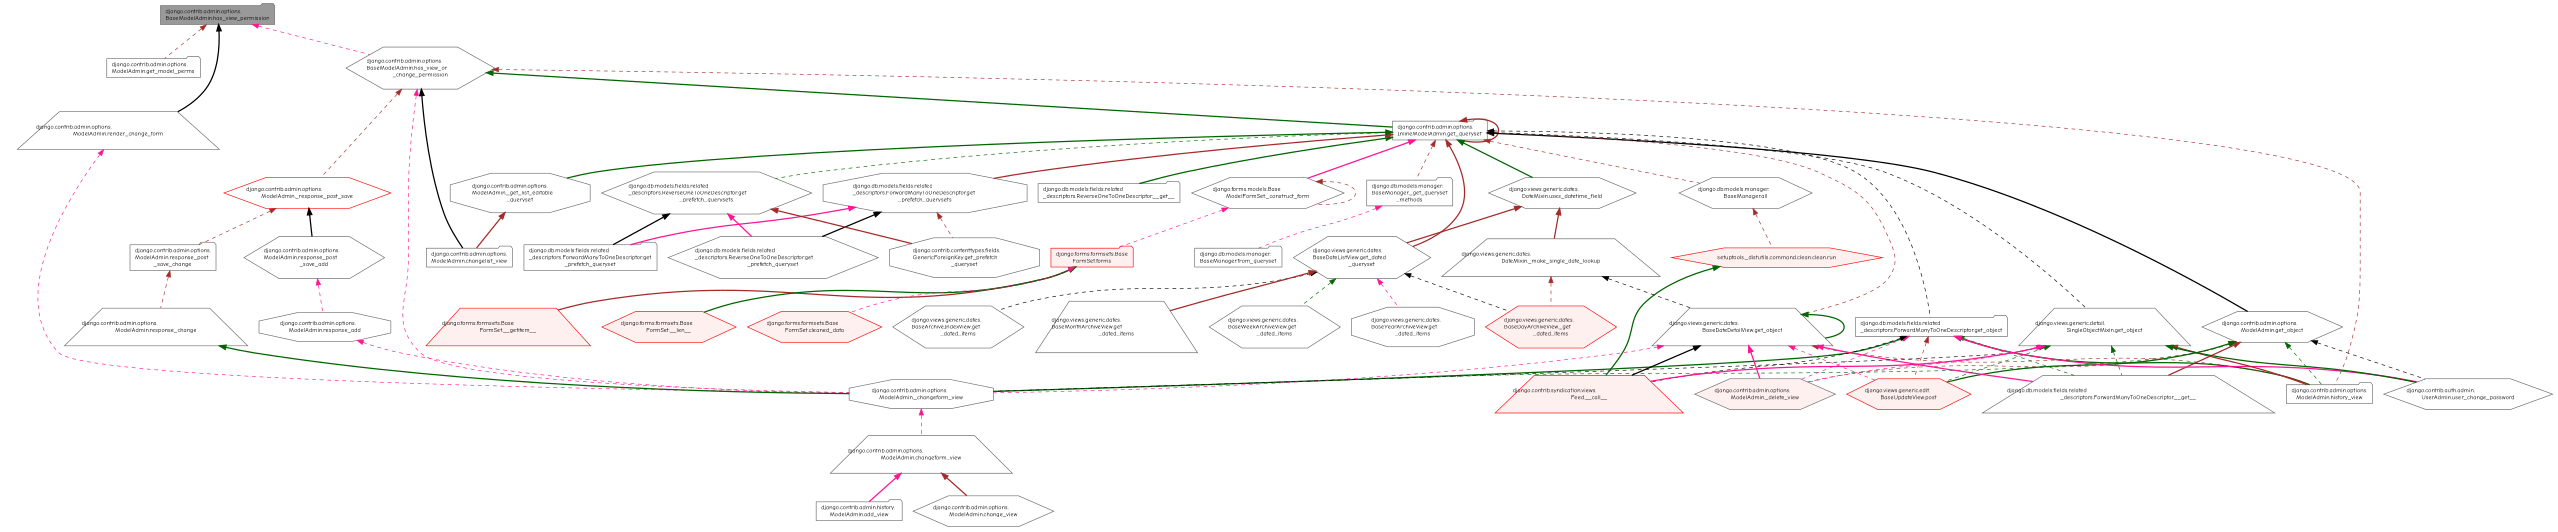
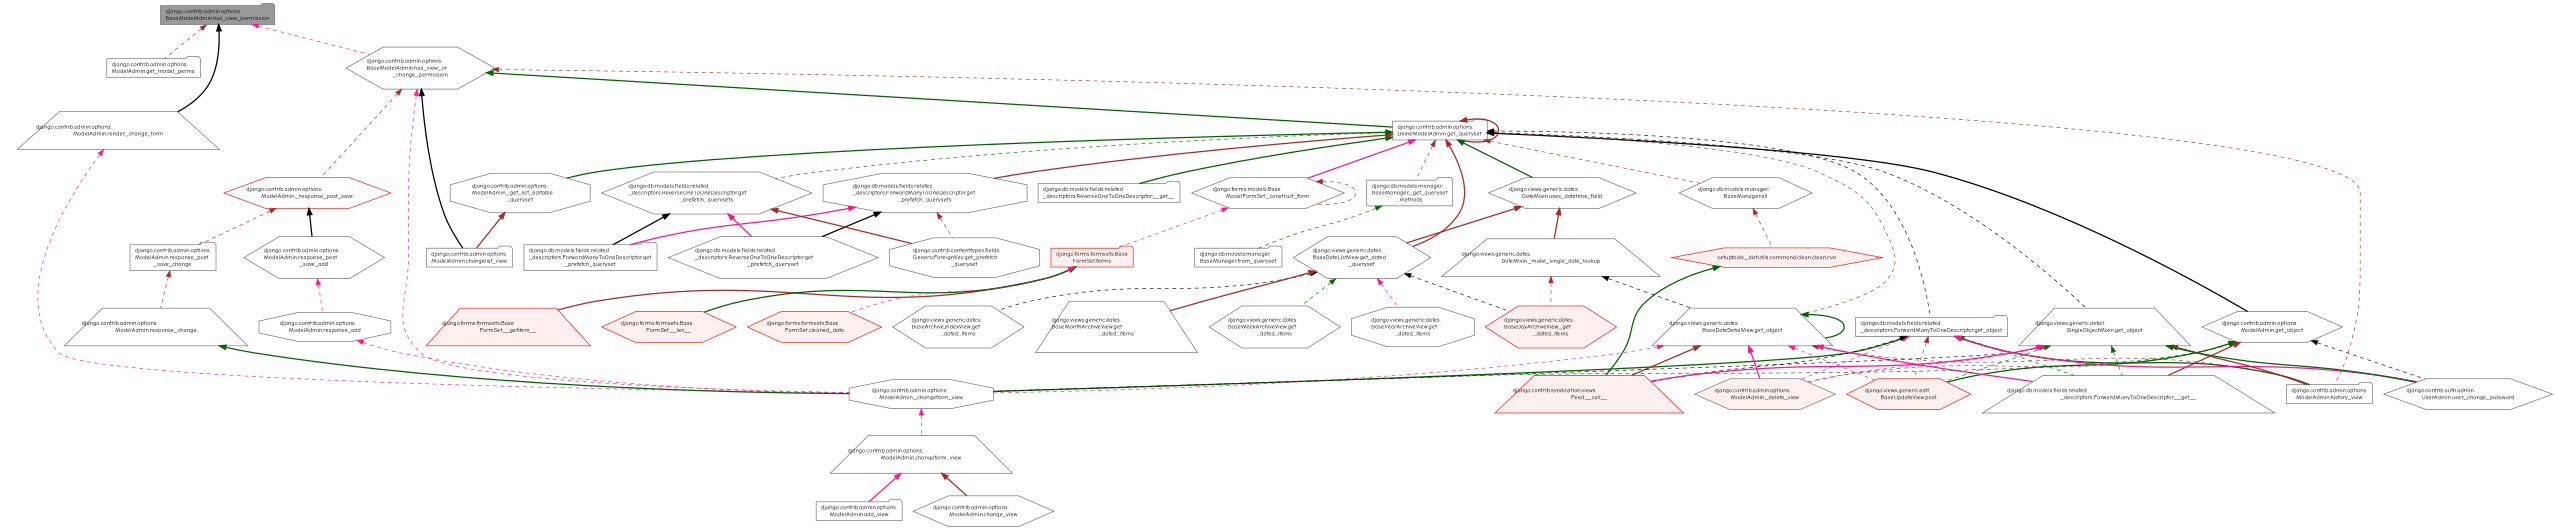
edge "django.db.models.manager. BaseManager.from_queryset" -> "django.db.models.manager. BaseManager._get_queryset _methods": color deeppink -> darkgreen
edge "django.contrib.syndication.views. Feed.__call__" -> "django.views.generic.dates. BaseDateDetailView.get_object": color black -> brown
edge "django.contrib.admin.options. ModelAdmin.history_view" -> "django.contrib.admin.options. ModelAdmin.get_object": removed
node "django.contrib.admin.history. ModelAdmin.add_view": label "django.contrib.admin.history. ModelAdmin.add_view" -> "django.contrib.admin.options. ModelAdmin.add_view"
